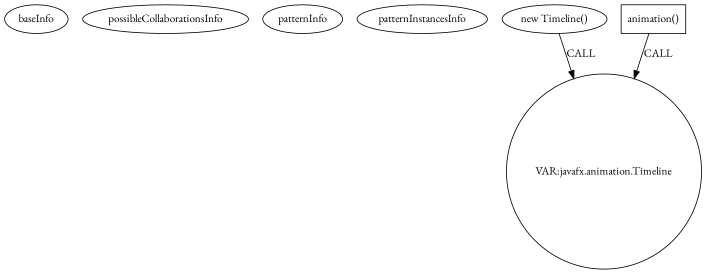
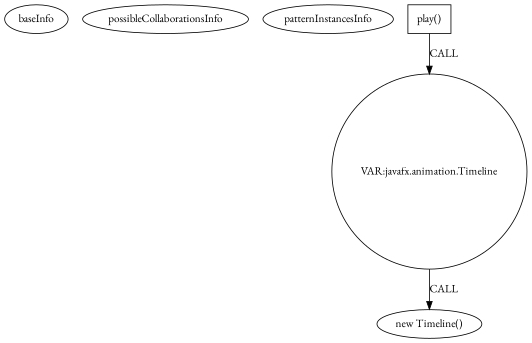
node "patternInfo": removed
node "animation()": label "animation()" -> "play()"
edge "new Timeline()" -> "VAR:javafx.animation.Timeline": reversed
